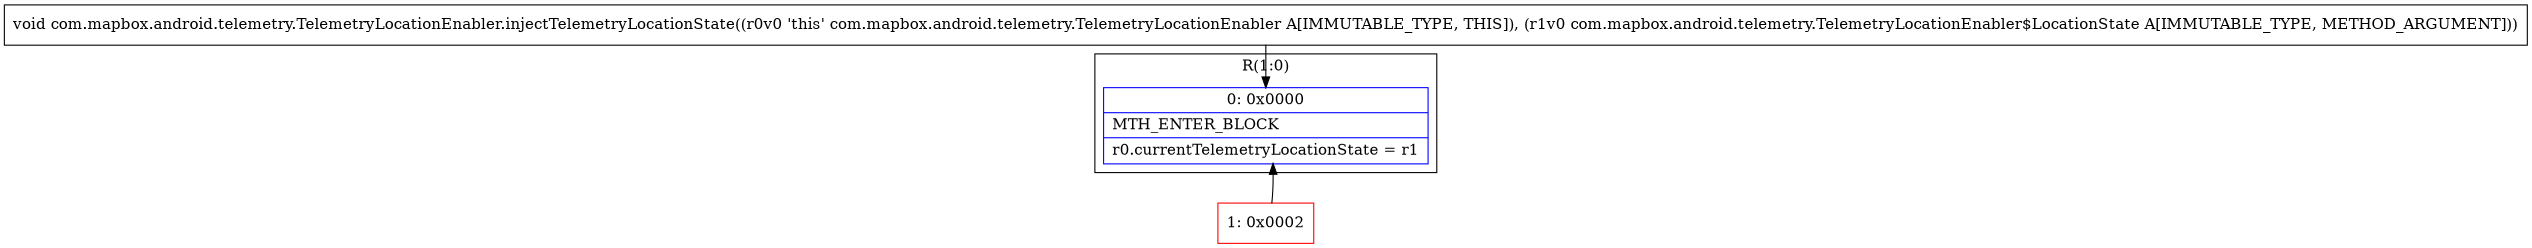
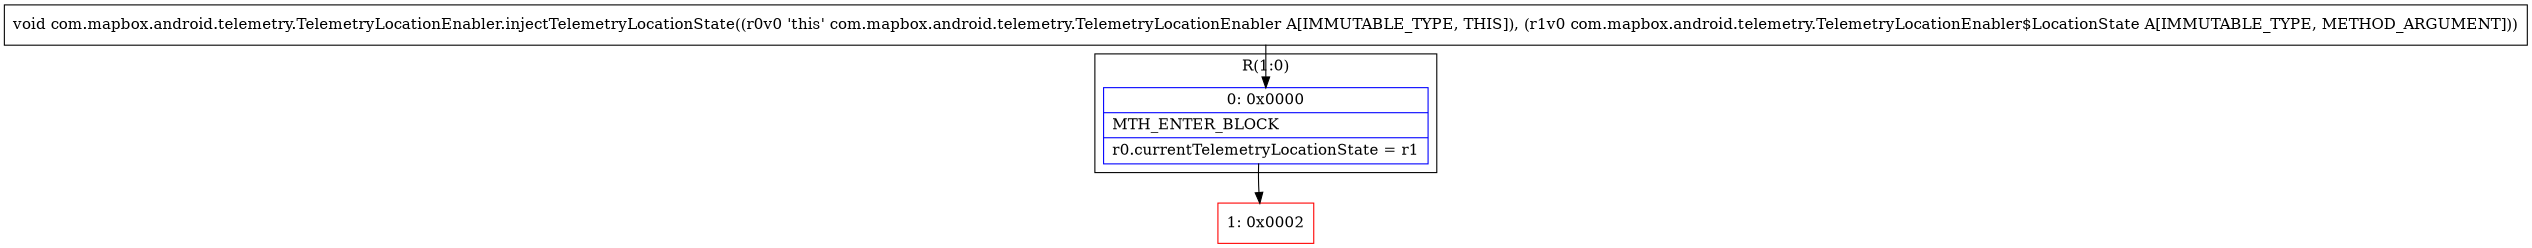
edge "1: 0x0002" -> "0: 0x0000": reversed
